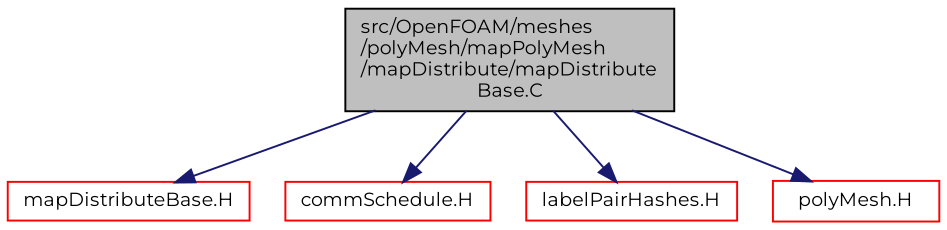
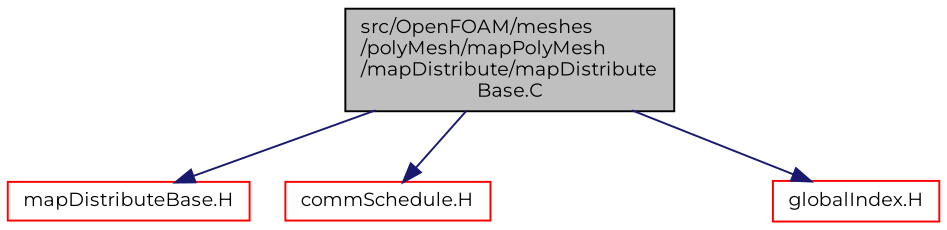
node "labelPairHashes.H": removed
node "polyMesh.H": label "polyMesh.H" -> "globalIndex.H"
